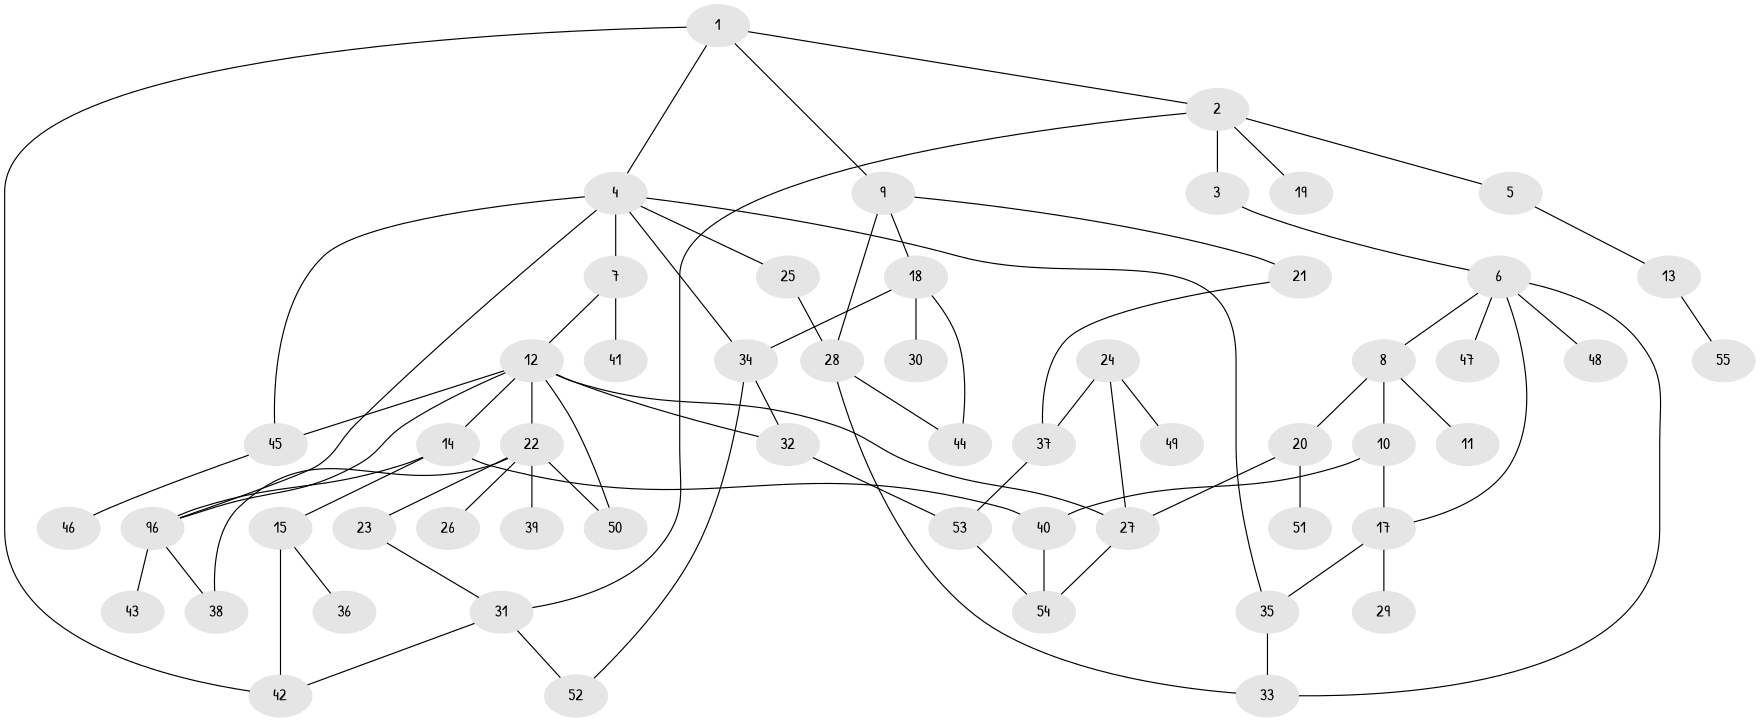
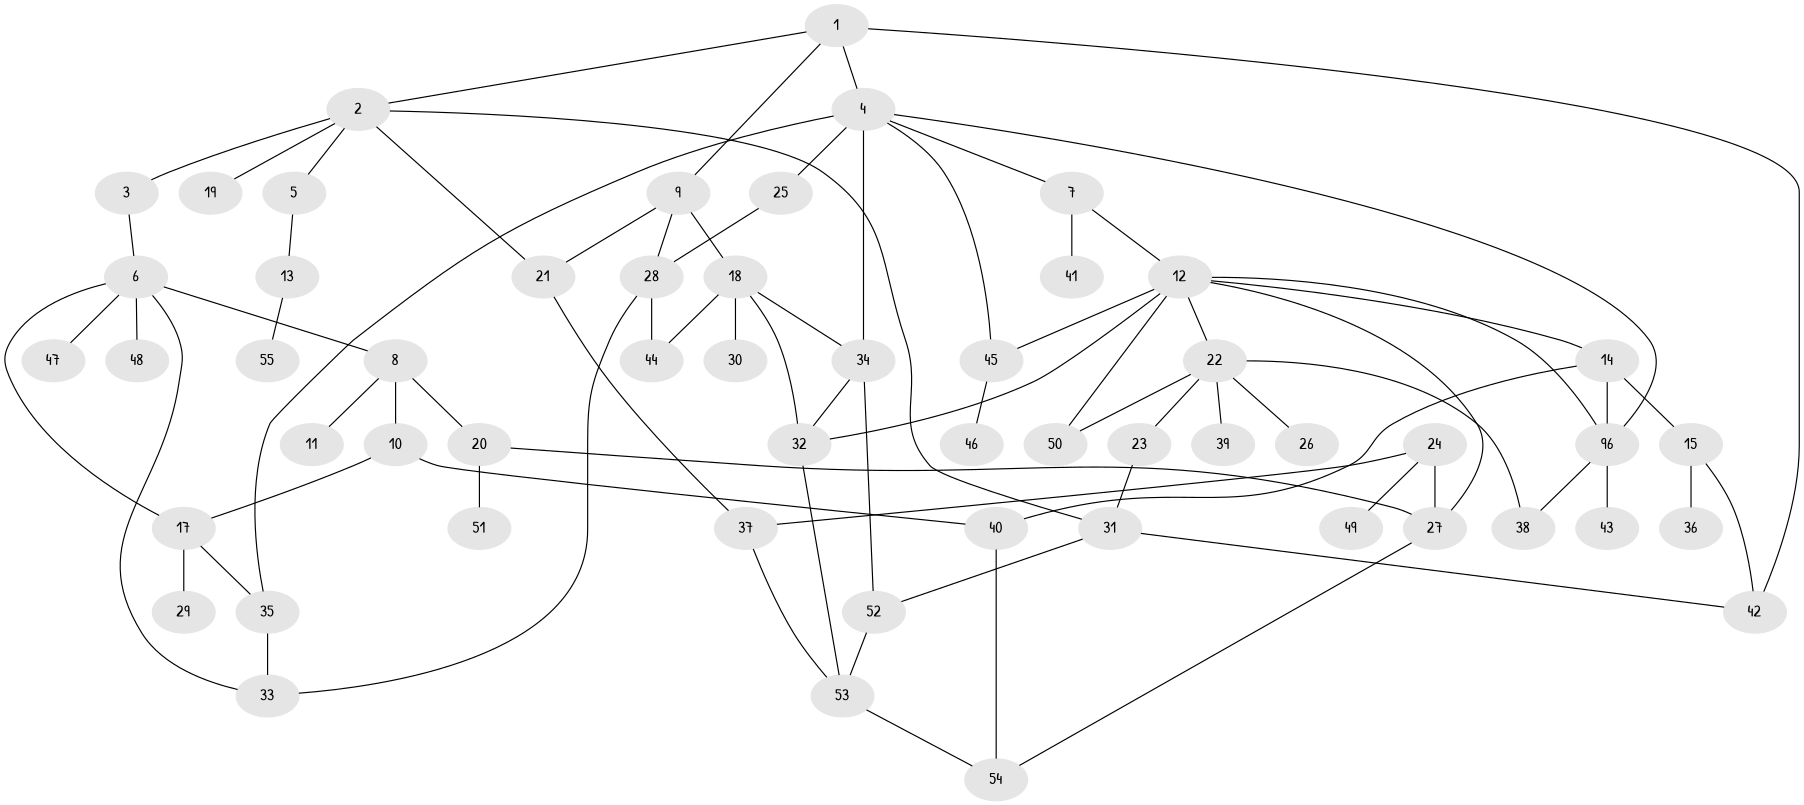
edge "2" -- "21": added
edge "18" -- "32": added
edge "52" -- "53": added
